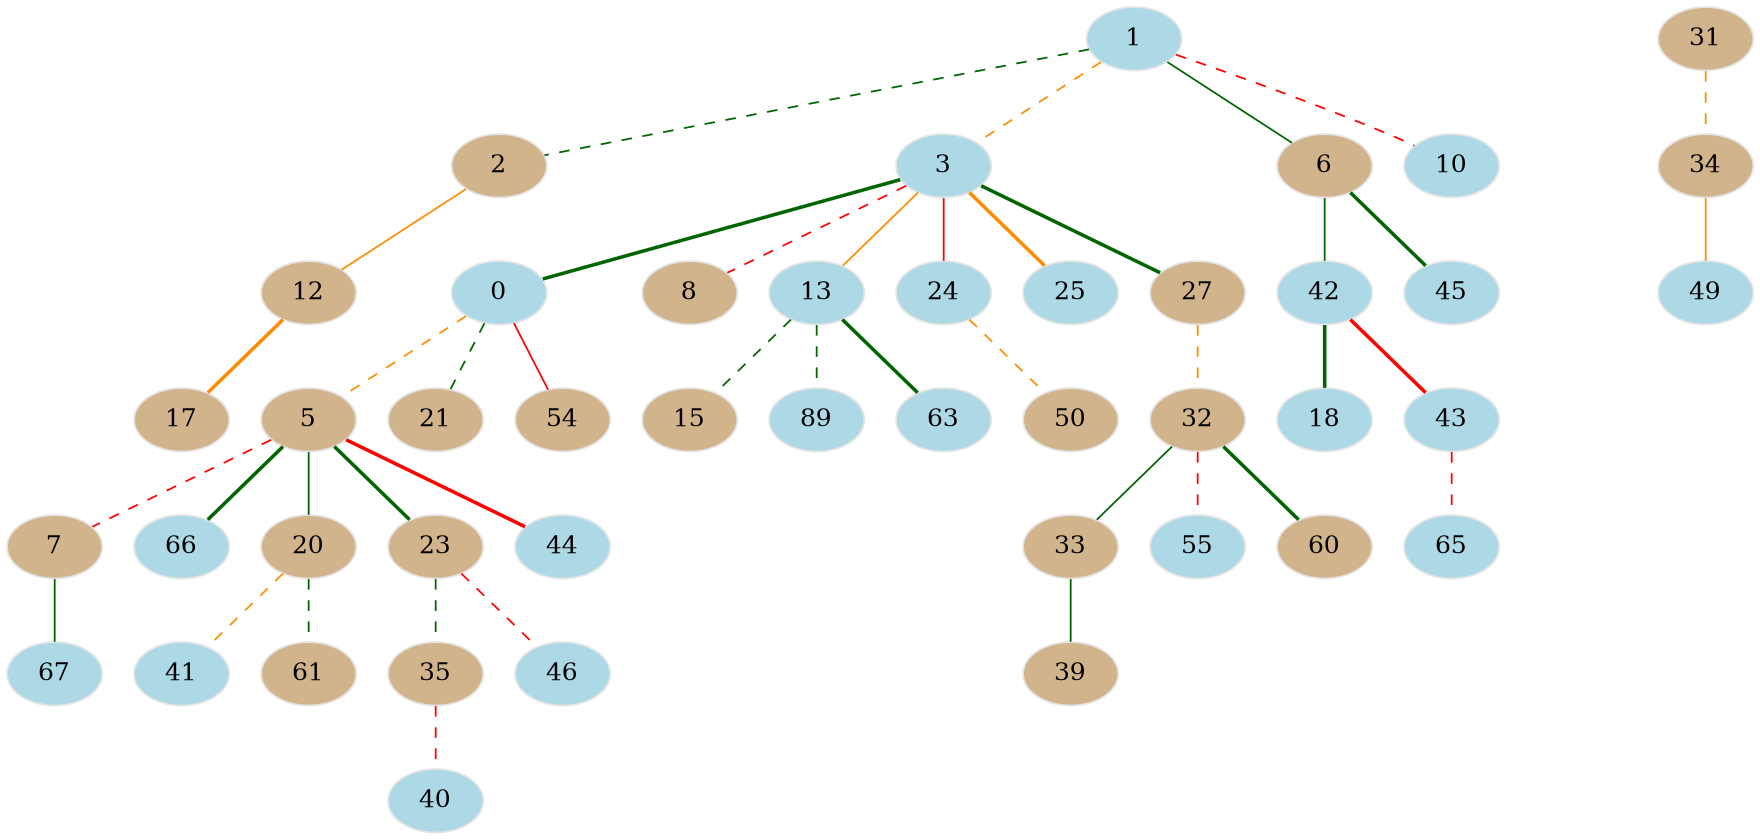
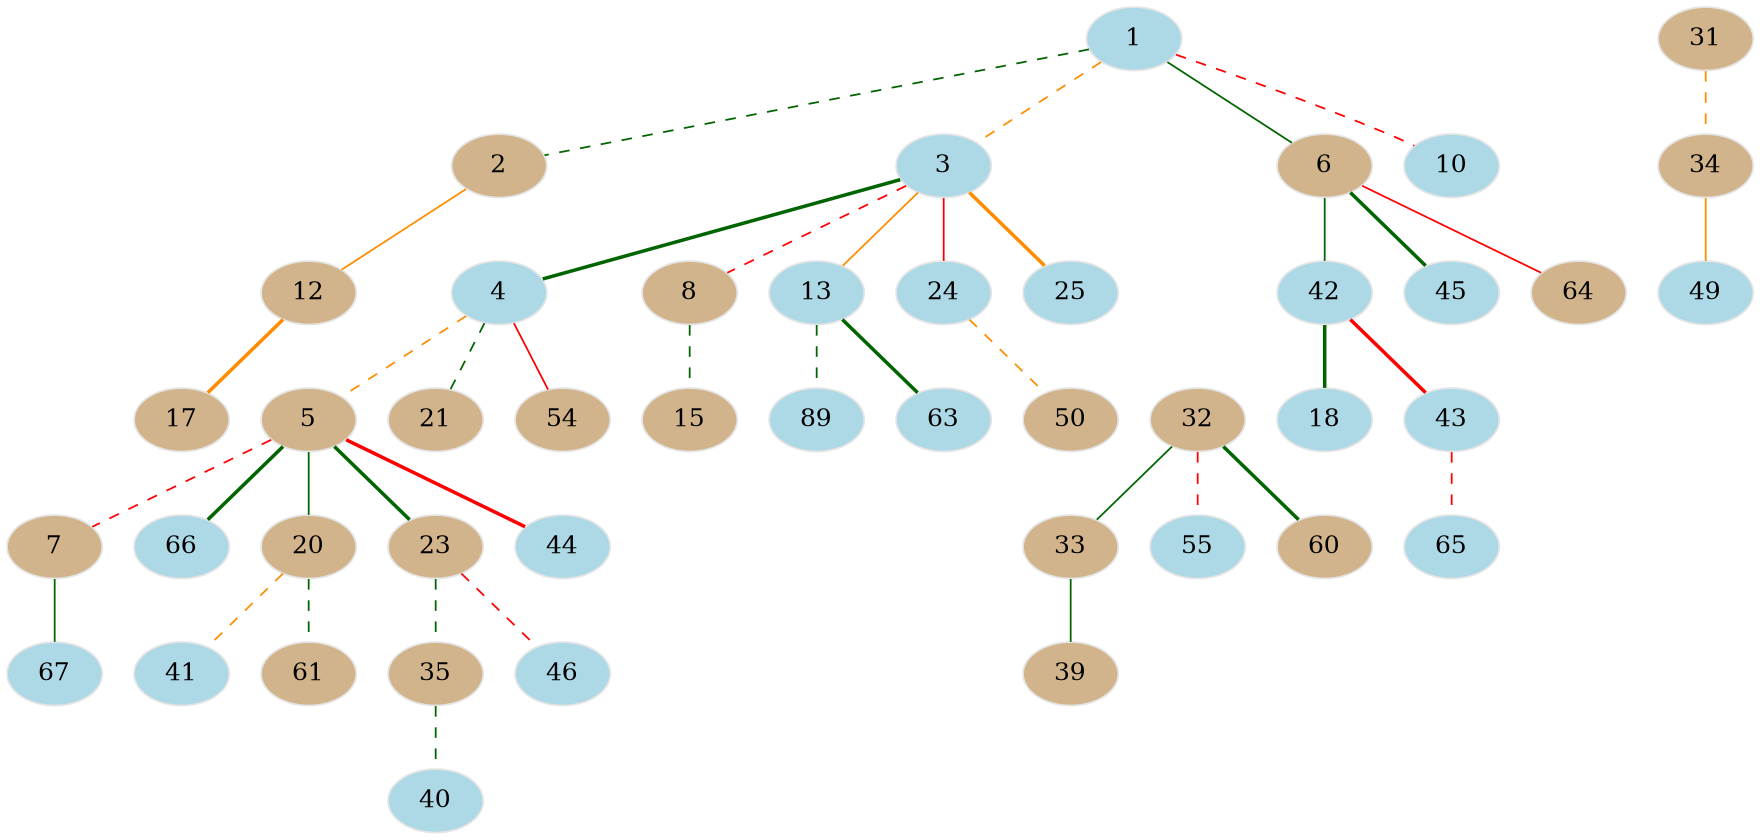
node "0": label "0" -> "4"
node "27": removed
node "64": added
edge "13" -- "15": now "8" -- "15"
edge "35" -- "40": color red -> darkgreen
